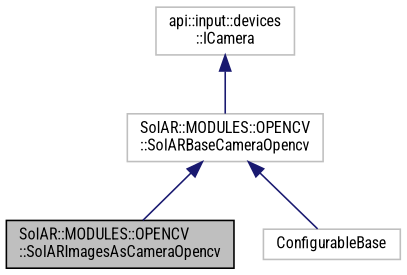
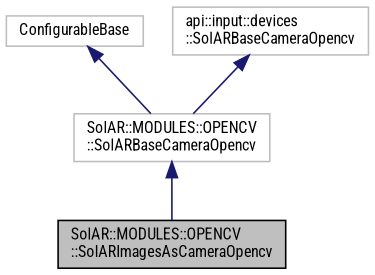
node "api::input::devices ::ICamera": label "api::input::devices ::ICamera" -> "api::input::devices ::SolARBaseCameraOpencv"
edge "ConfigurableBase" -> "SolAR::MODULES::OPENCV ::SolARBaseCameraOpencv": reversed
